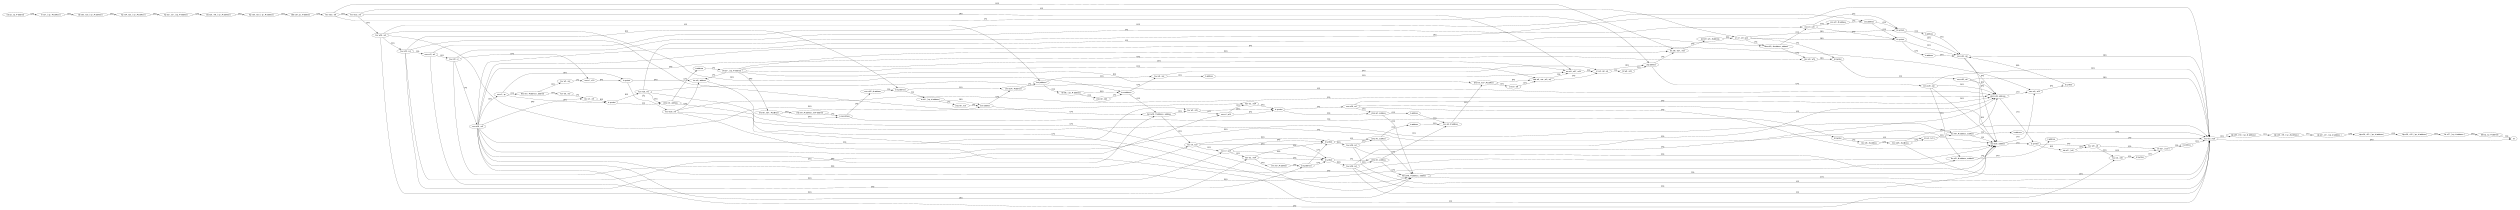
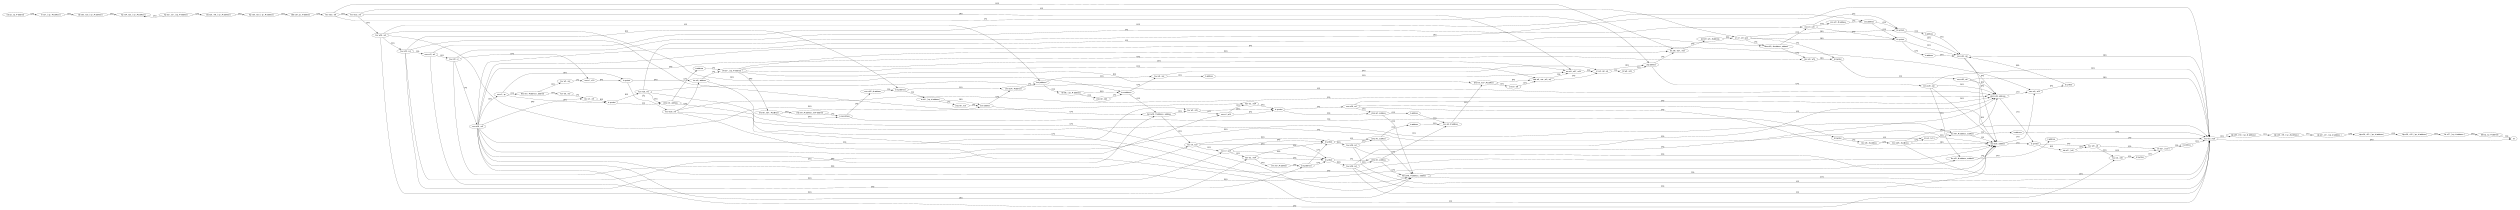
edge "stp x24 , x23 , [ sp , # address ]" -> "stp x22 , x21 , [ sp , # address ]": reversed
edge "ldr w27 , [ sp , # address ]" -> "cbz w0 , address": reversed
edge "mov w26 , # address" -> "cbz w26 , address": added, label "DFG"
